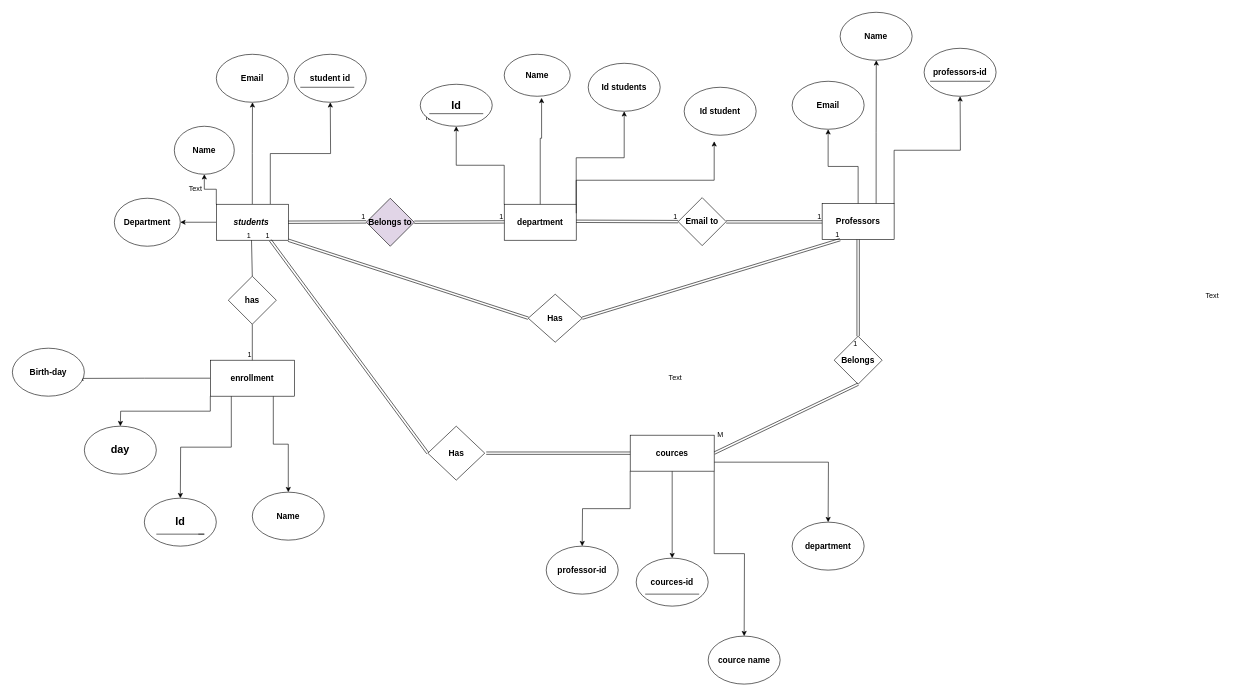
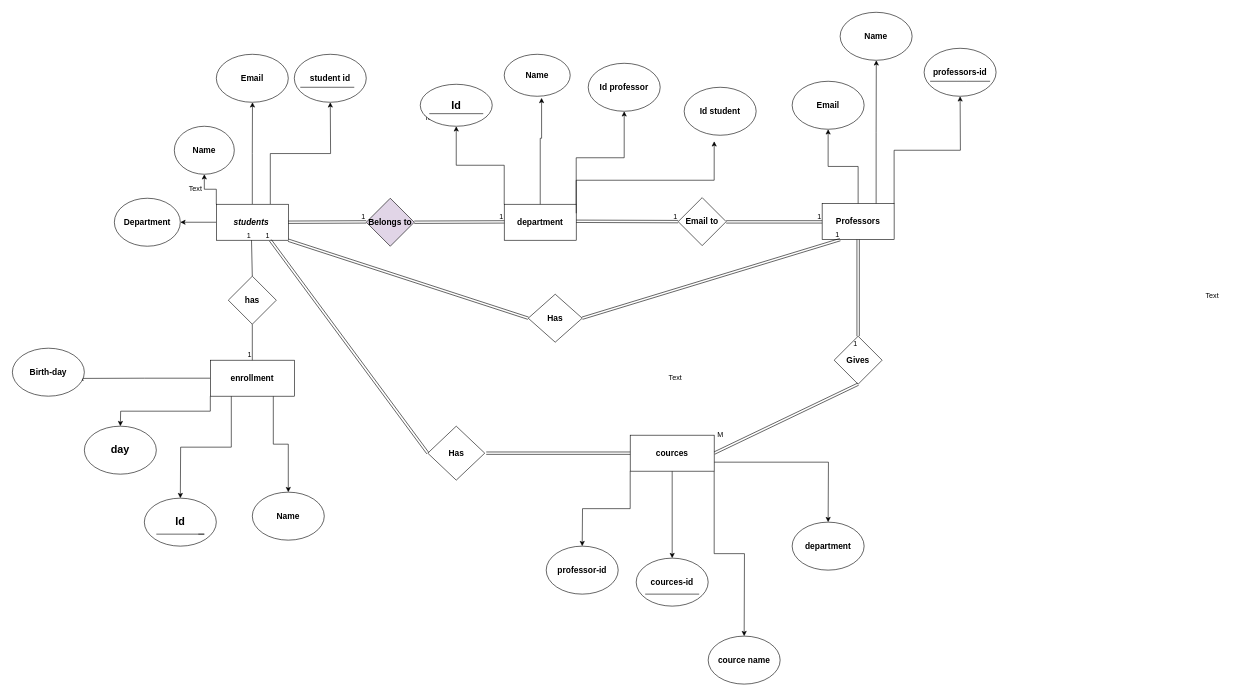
node "Id students": label "Id students" -> "Id professor"
node "Belongs": label "Belongs" -> "Gives"
